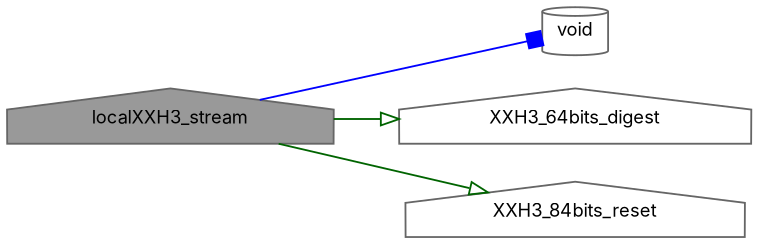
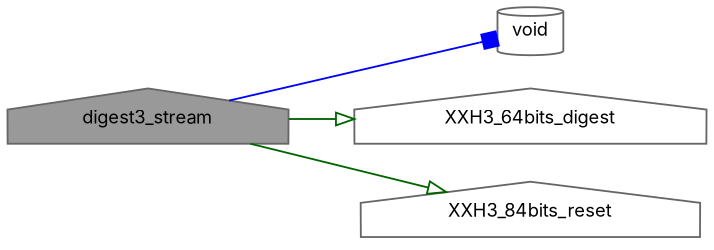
node "localXXH3_stream": label "localXXH3_stream" -> "digest3_stream"
